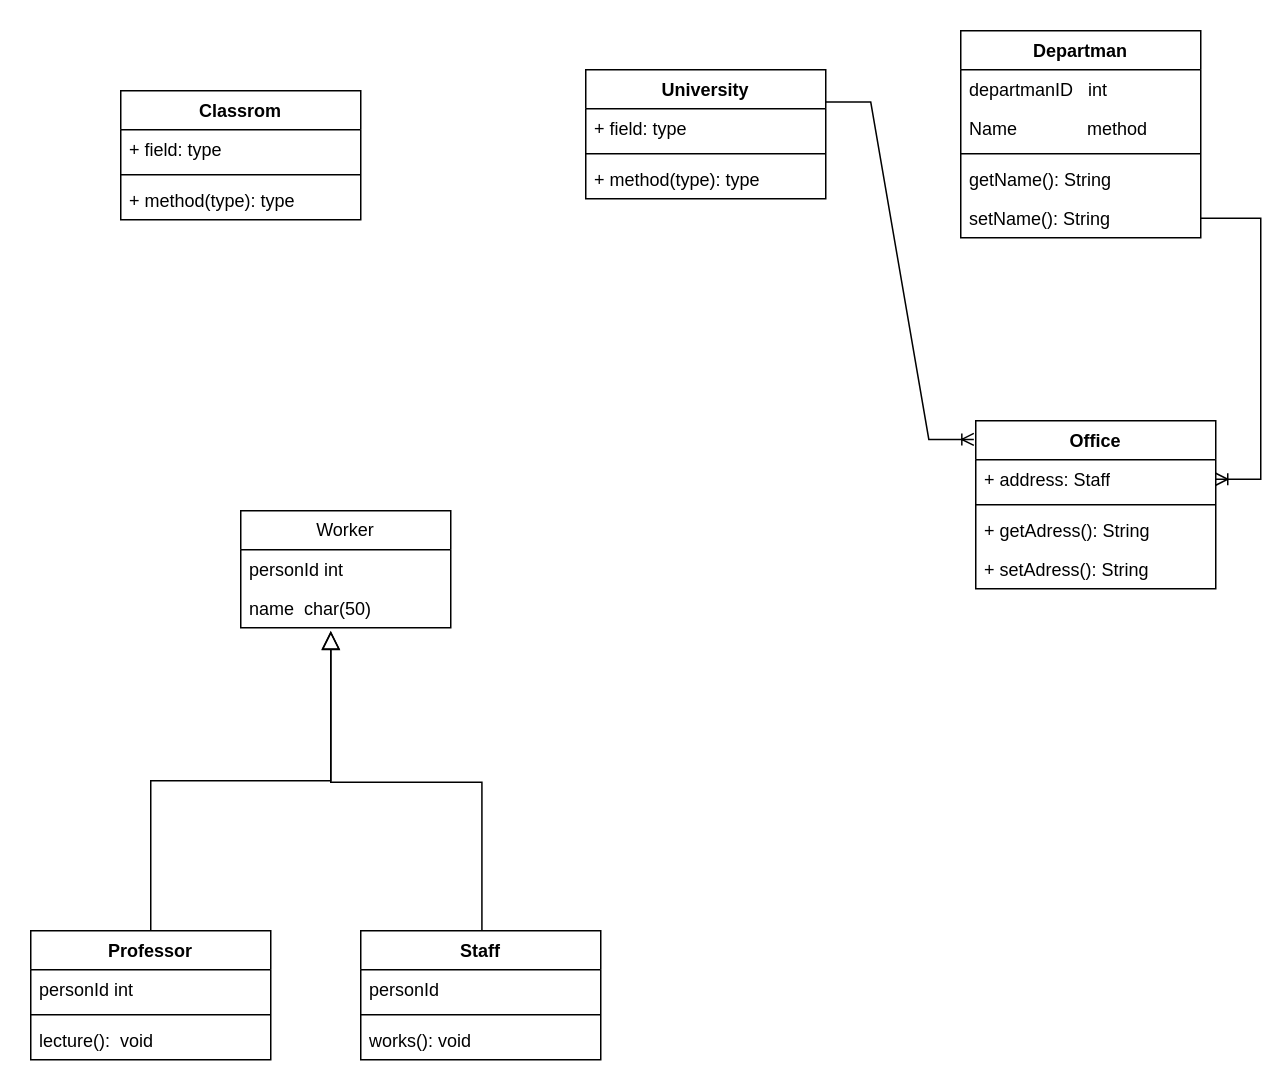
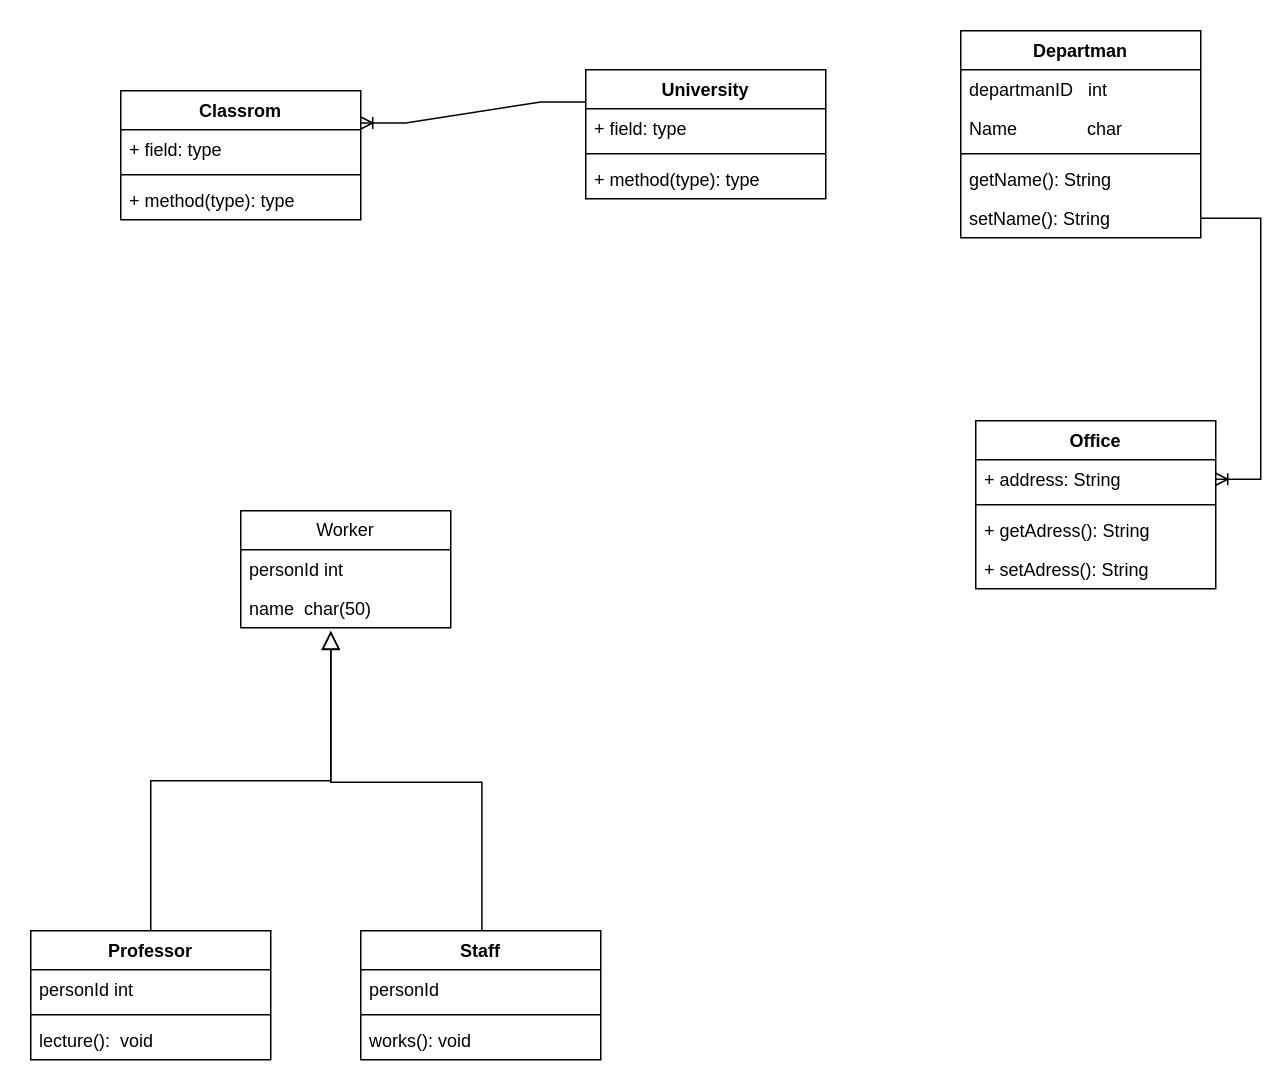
edge "University" -> "Classrom": added
node "Name method": label "Name method" -> "Name char"
edge "University" -> "Office": removed
node "+ address: Staff": label "+ address: Staff" -> "+ address: String"
